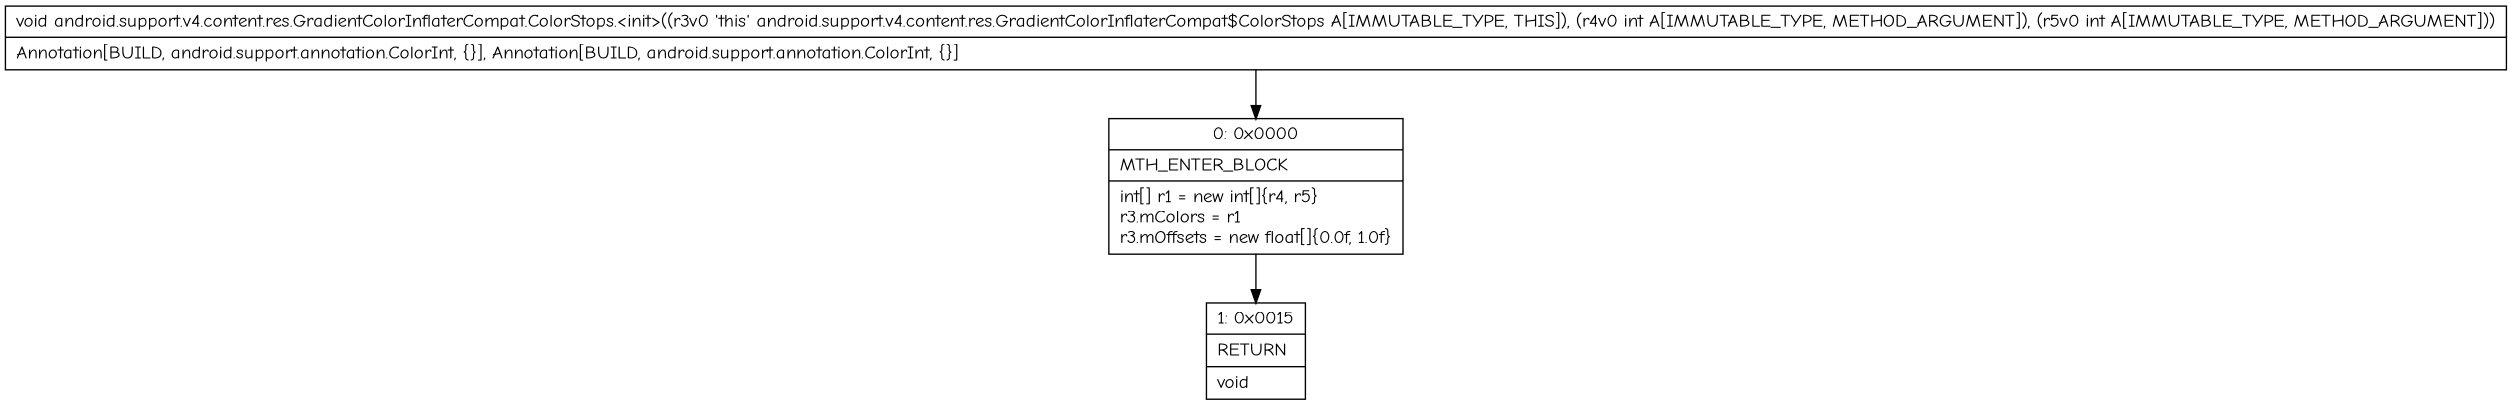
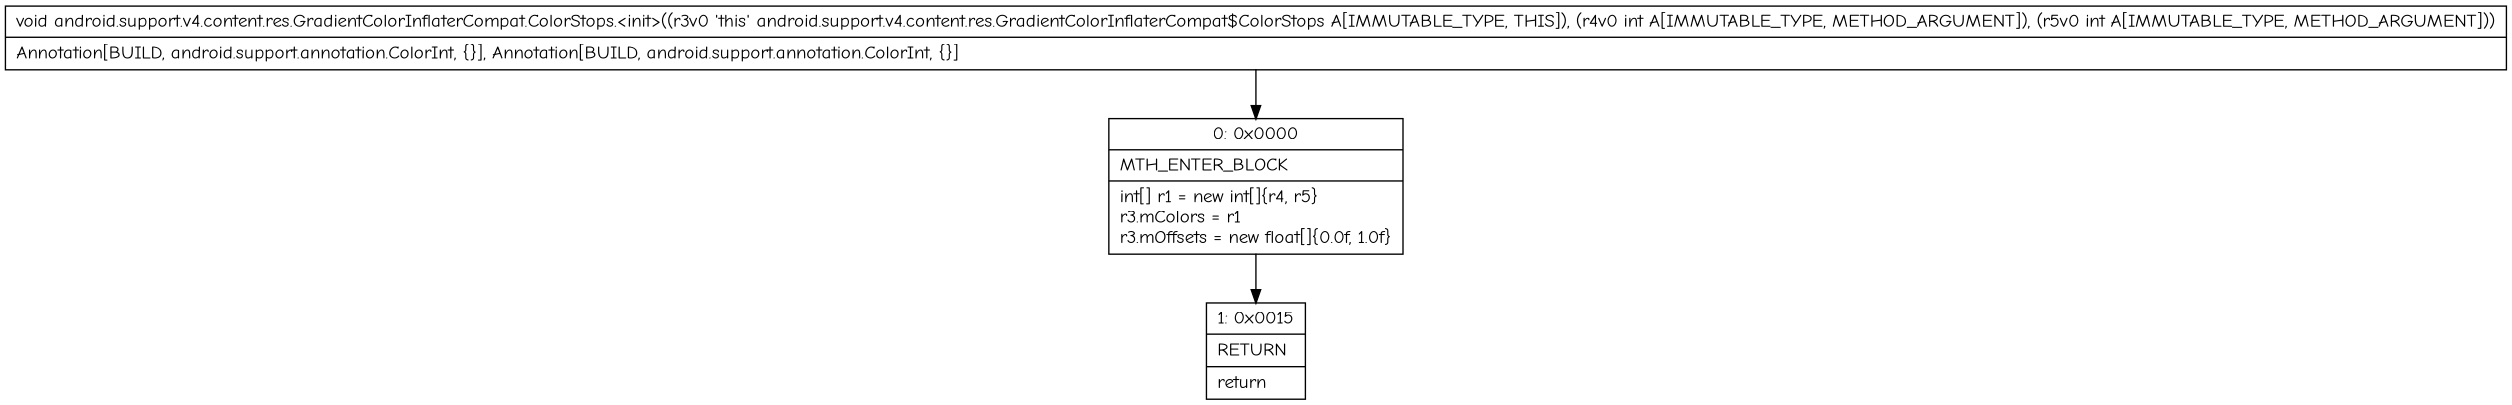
node "1: 0x0015": text "void" -> "return"
